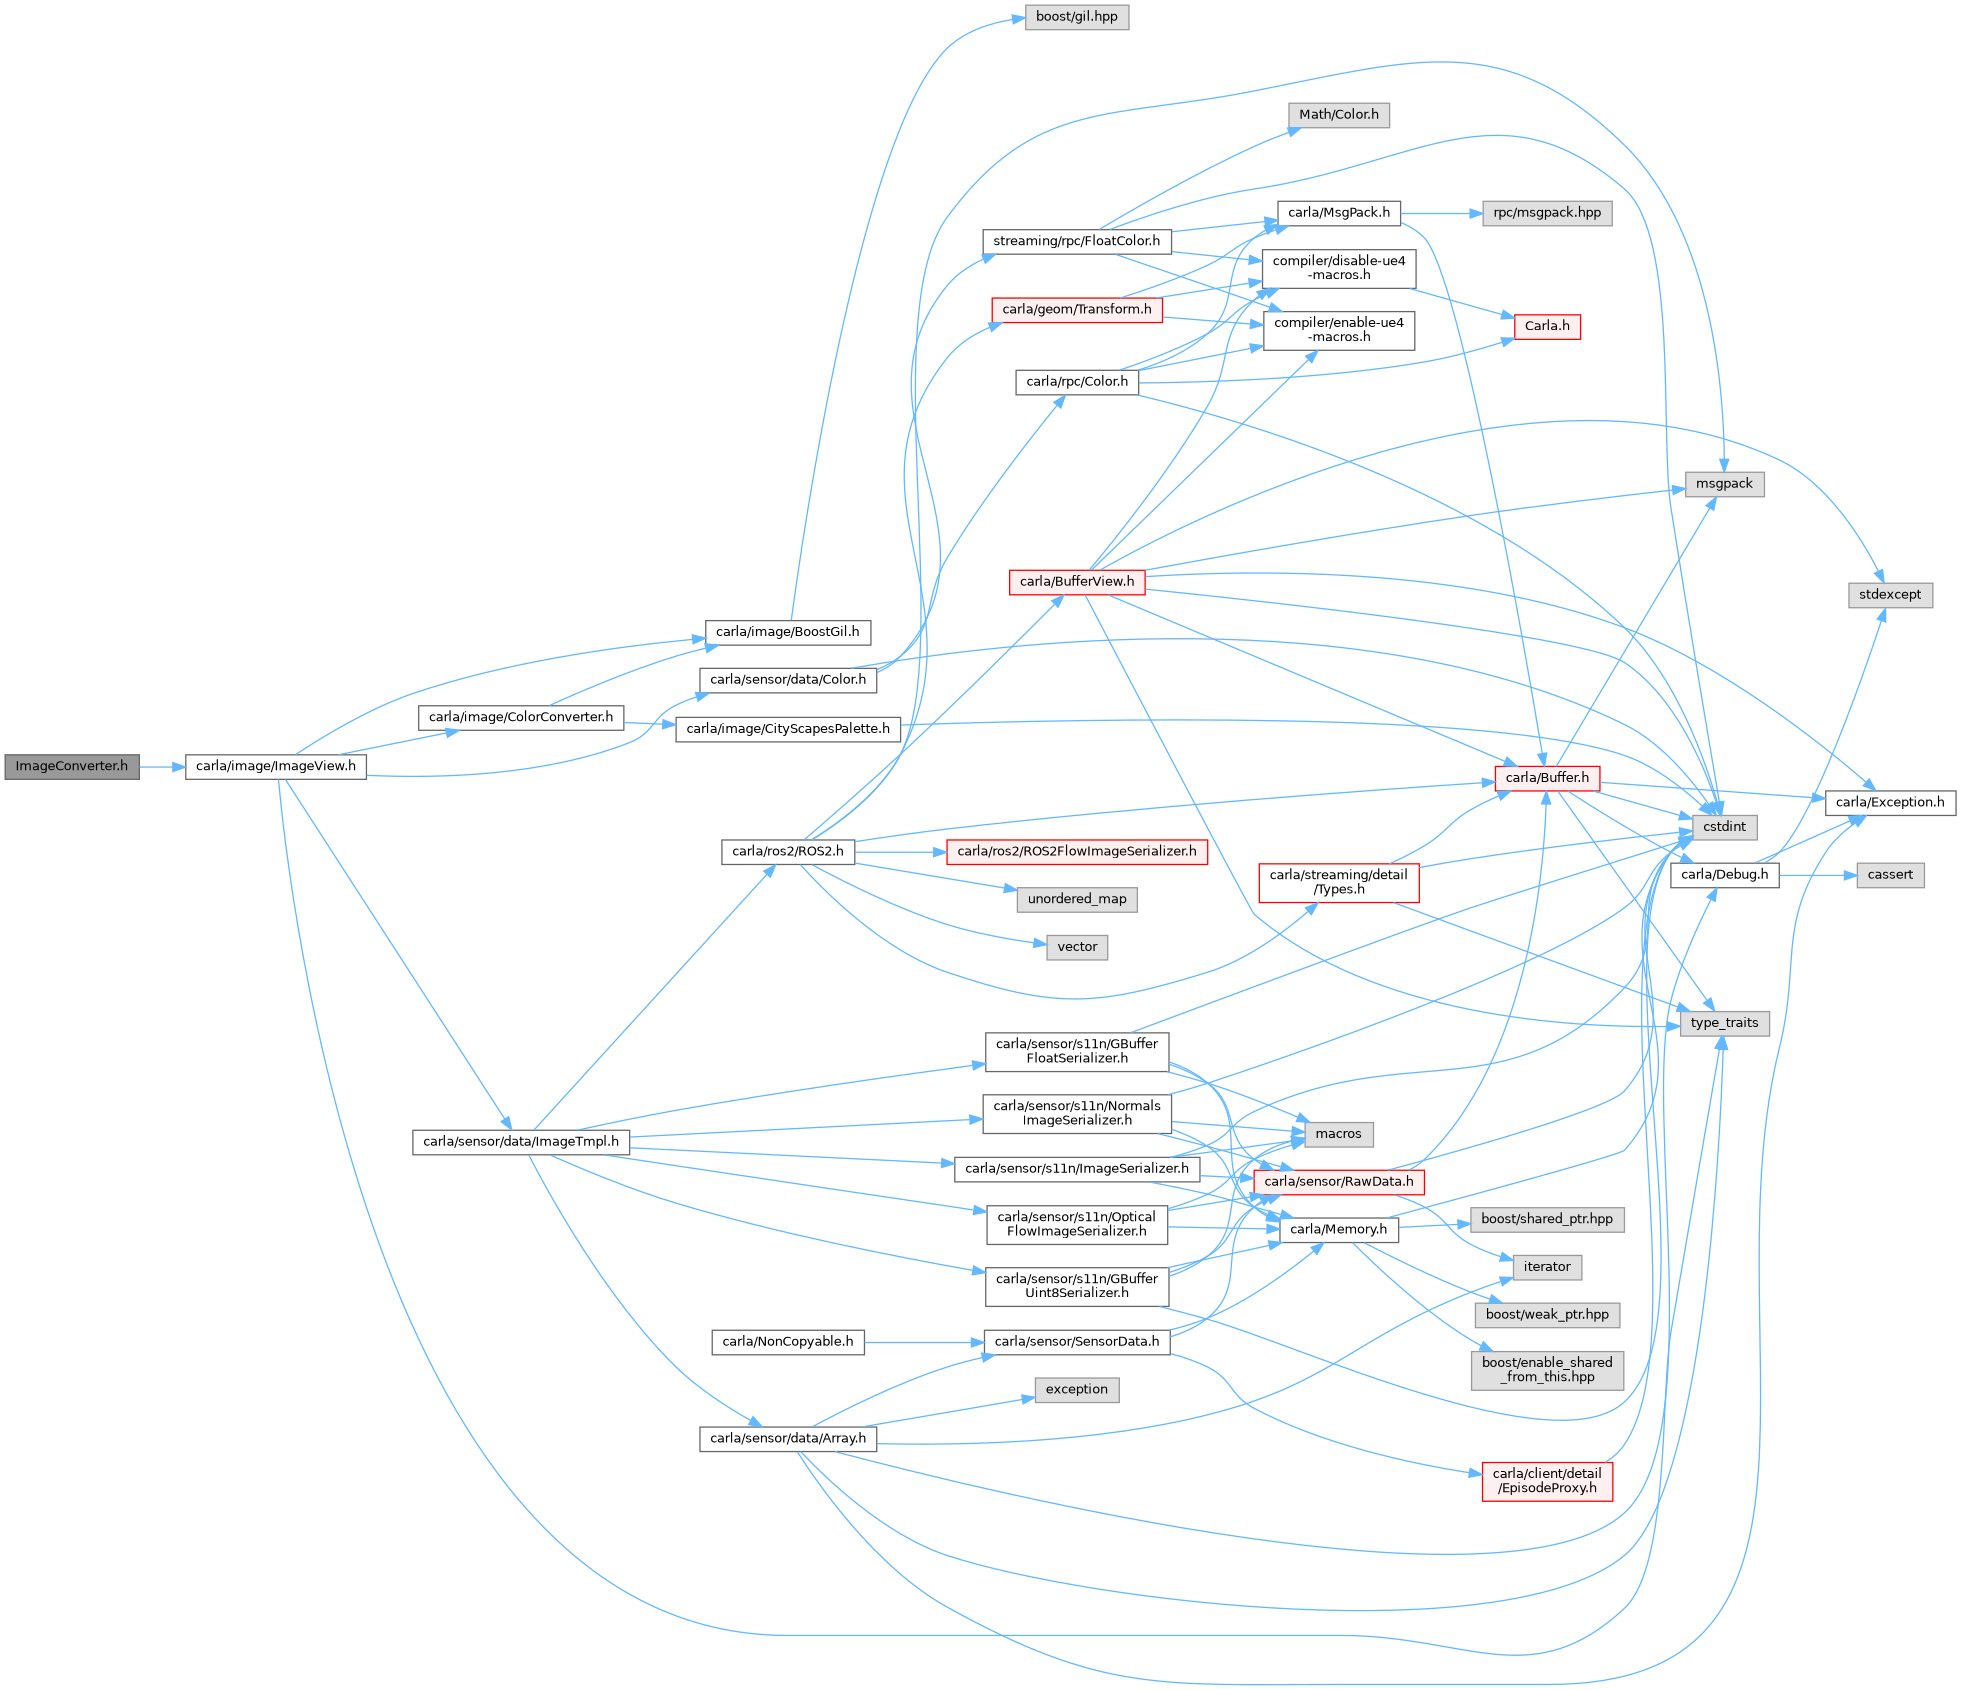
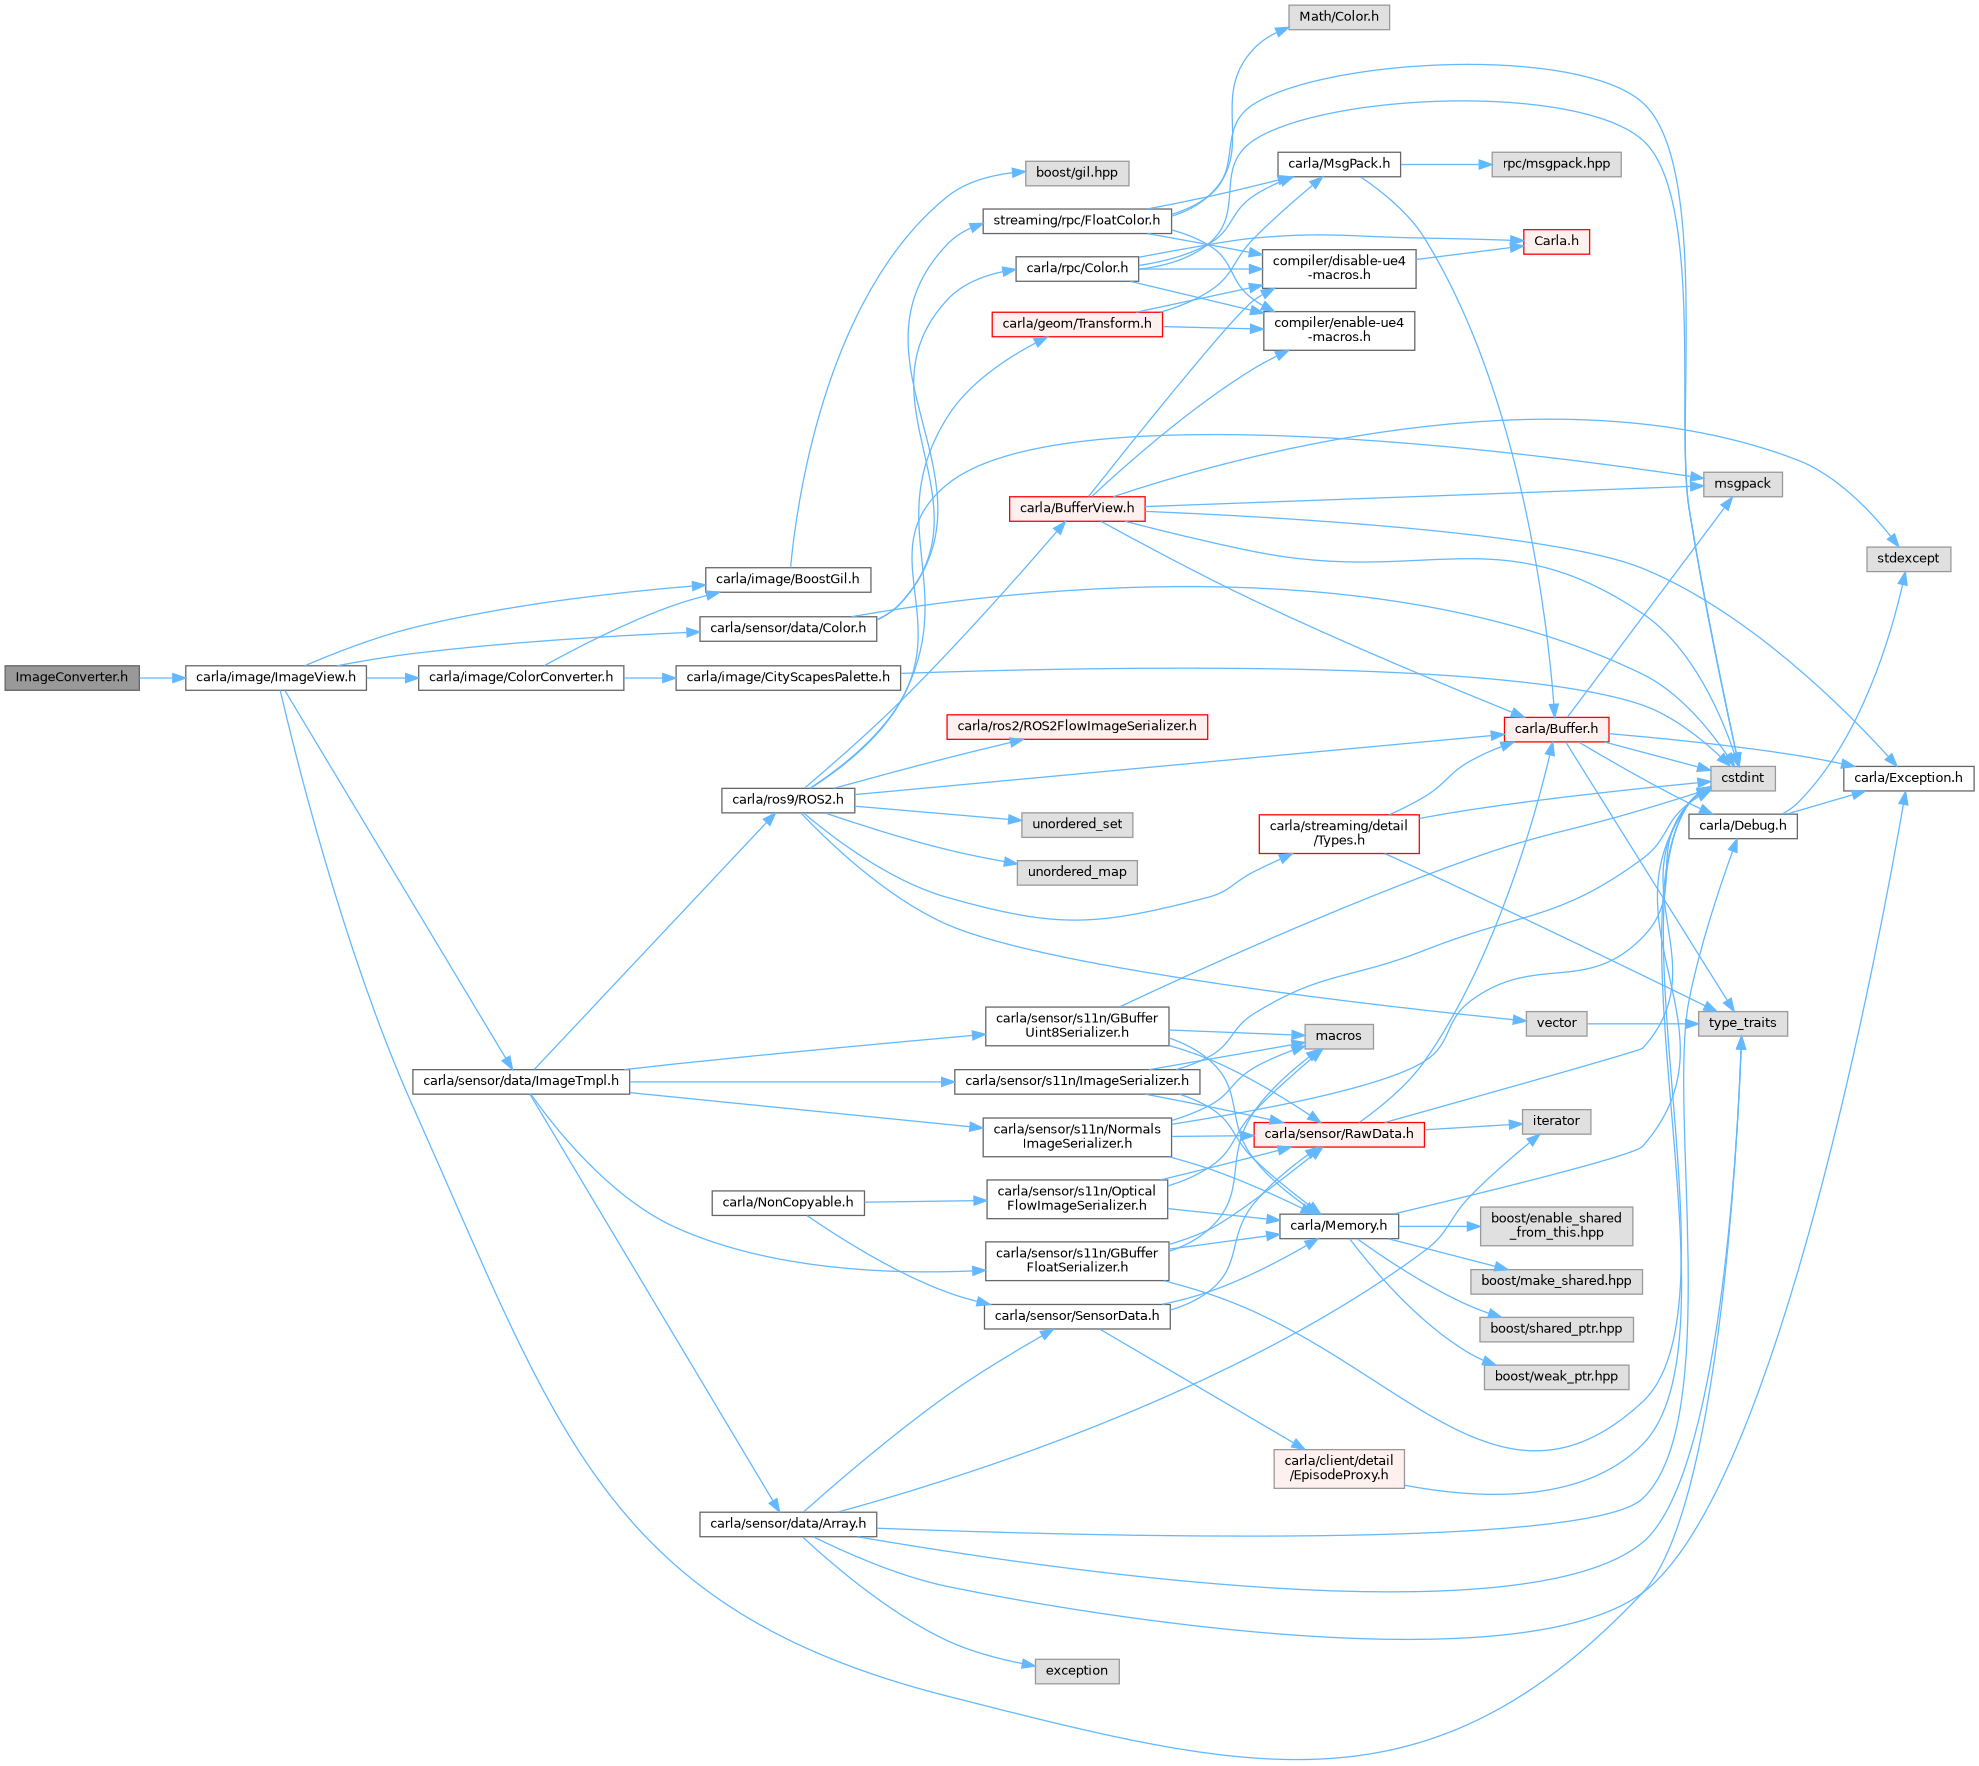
node "unordered_set": added
node "carla/ros2/ROS2.h": label "carla/ros2/ROS2.h" -> "carla/ros9/ROS2.h"
node "cassert": removed
edge "carla/BufferView.h" -> "type_traits": now "vector" -> "type_traits"
edge "carla/sensor/data/ImageTmpl.h" -> "carla/sensor/s11n/Optical FlowImageSerializer.h": now "carla/NonCopyable.h" -> "carla/sensor/s11n/Optical FlowImageSerializer.h"
node "boost/make_shared.hpp": added
node "carla/client/detail /EpisodeProxy.h": color red -> grey60
